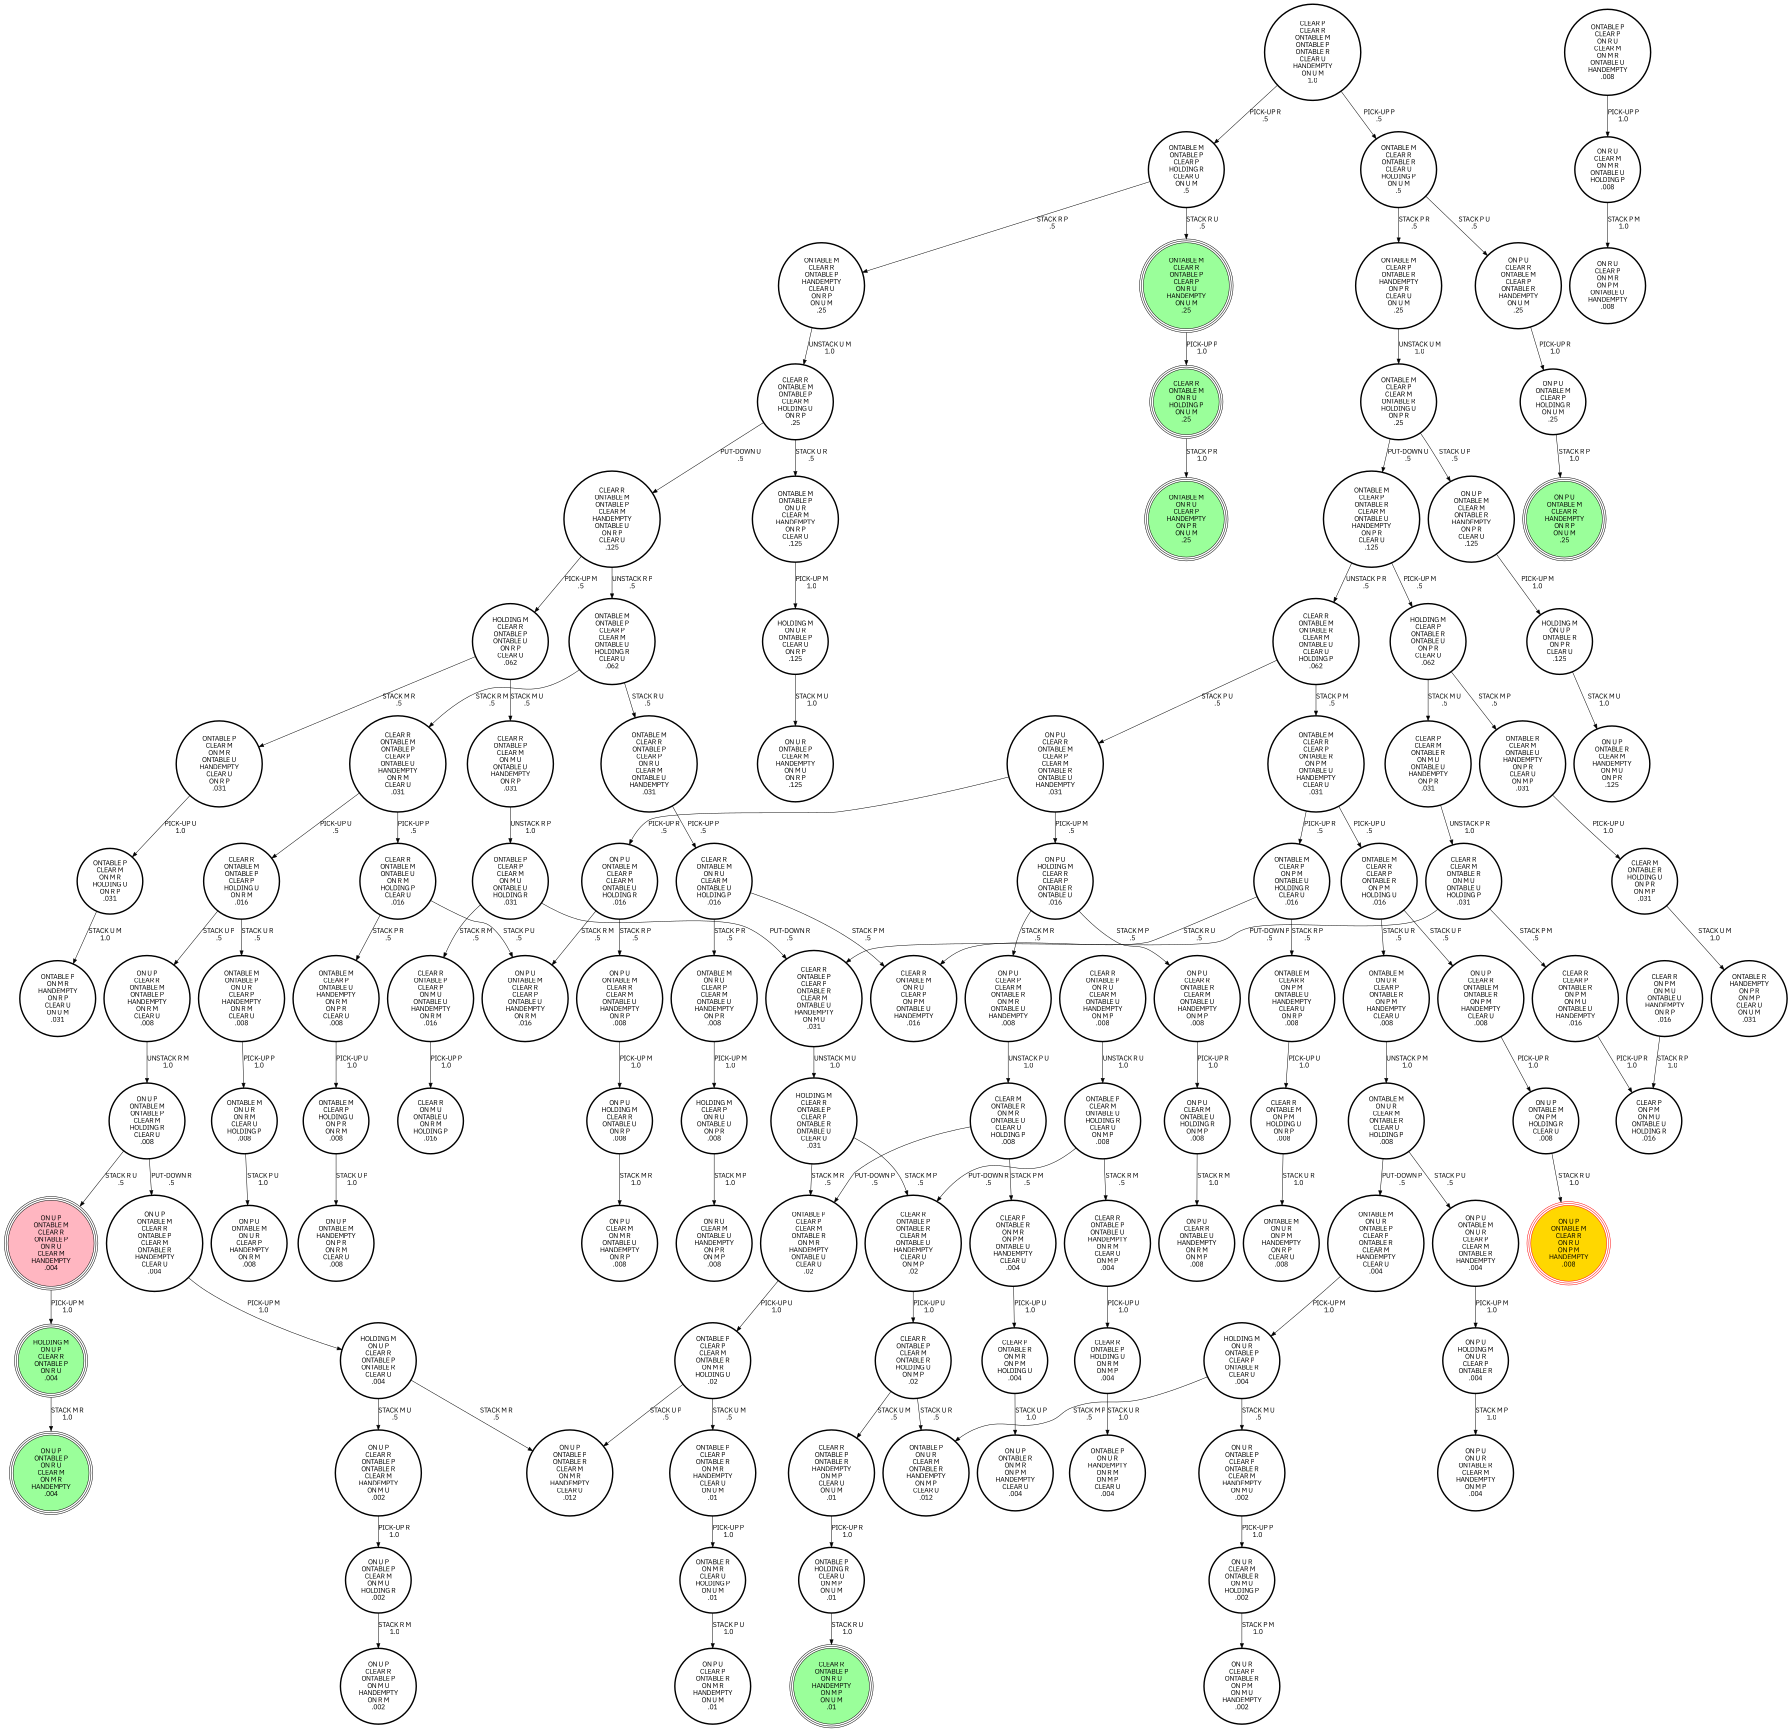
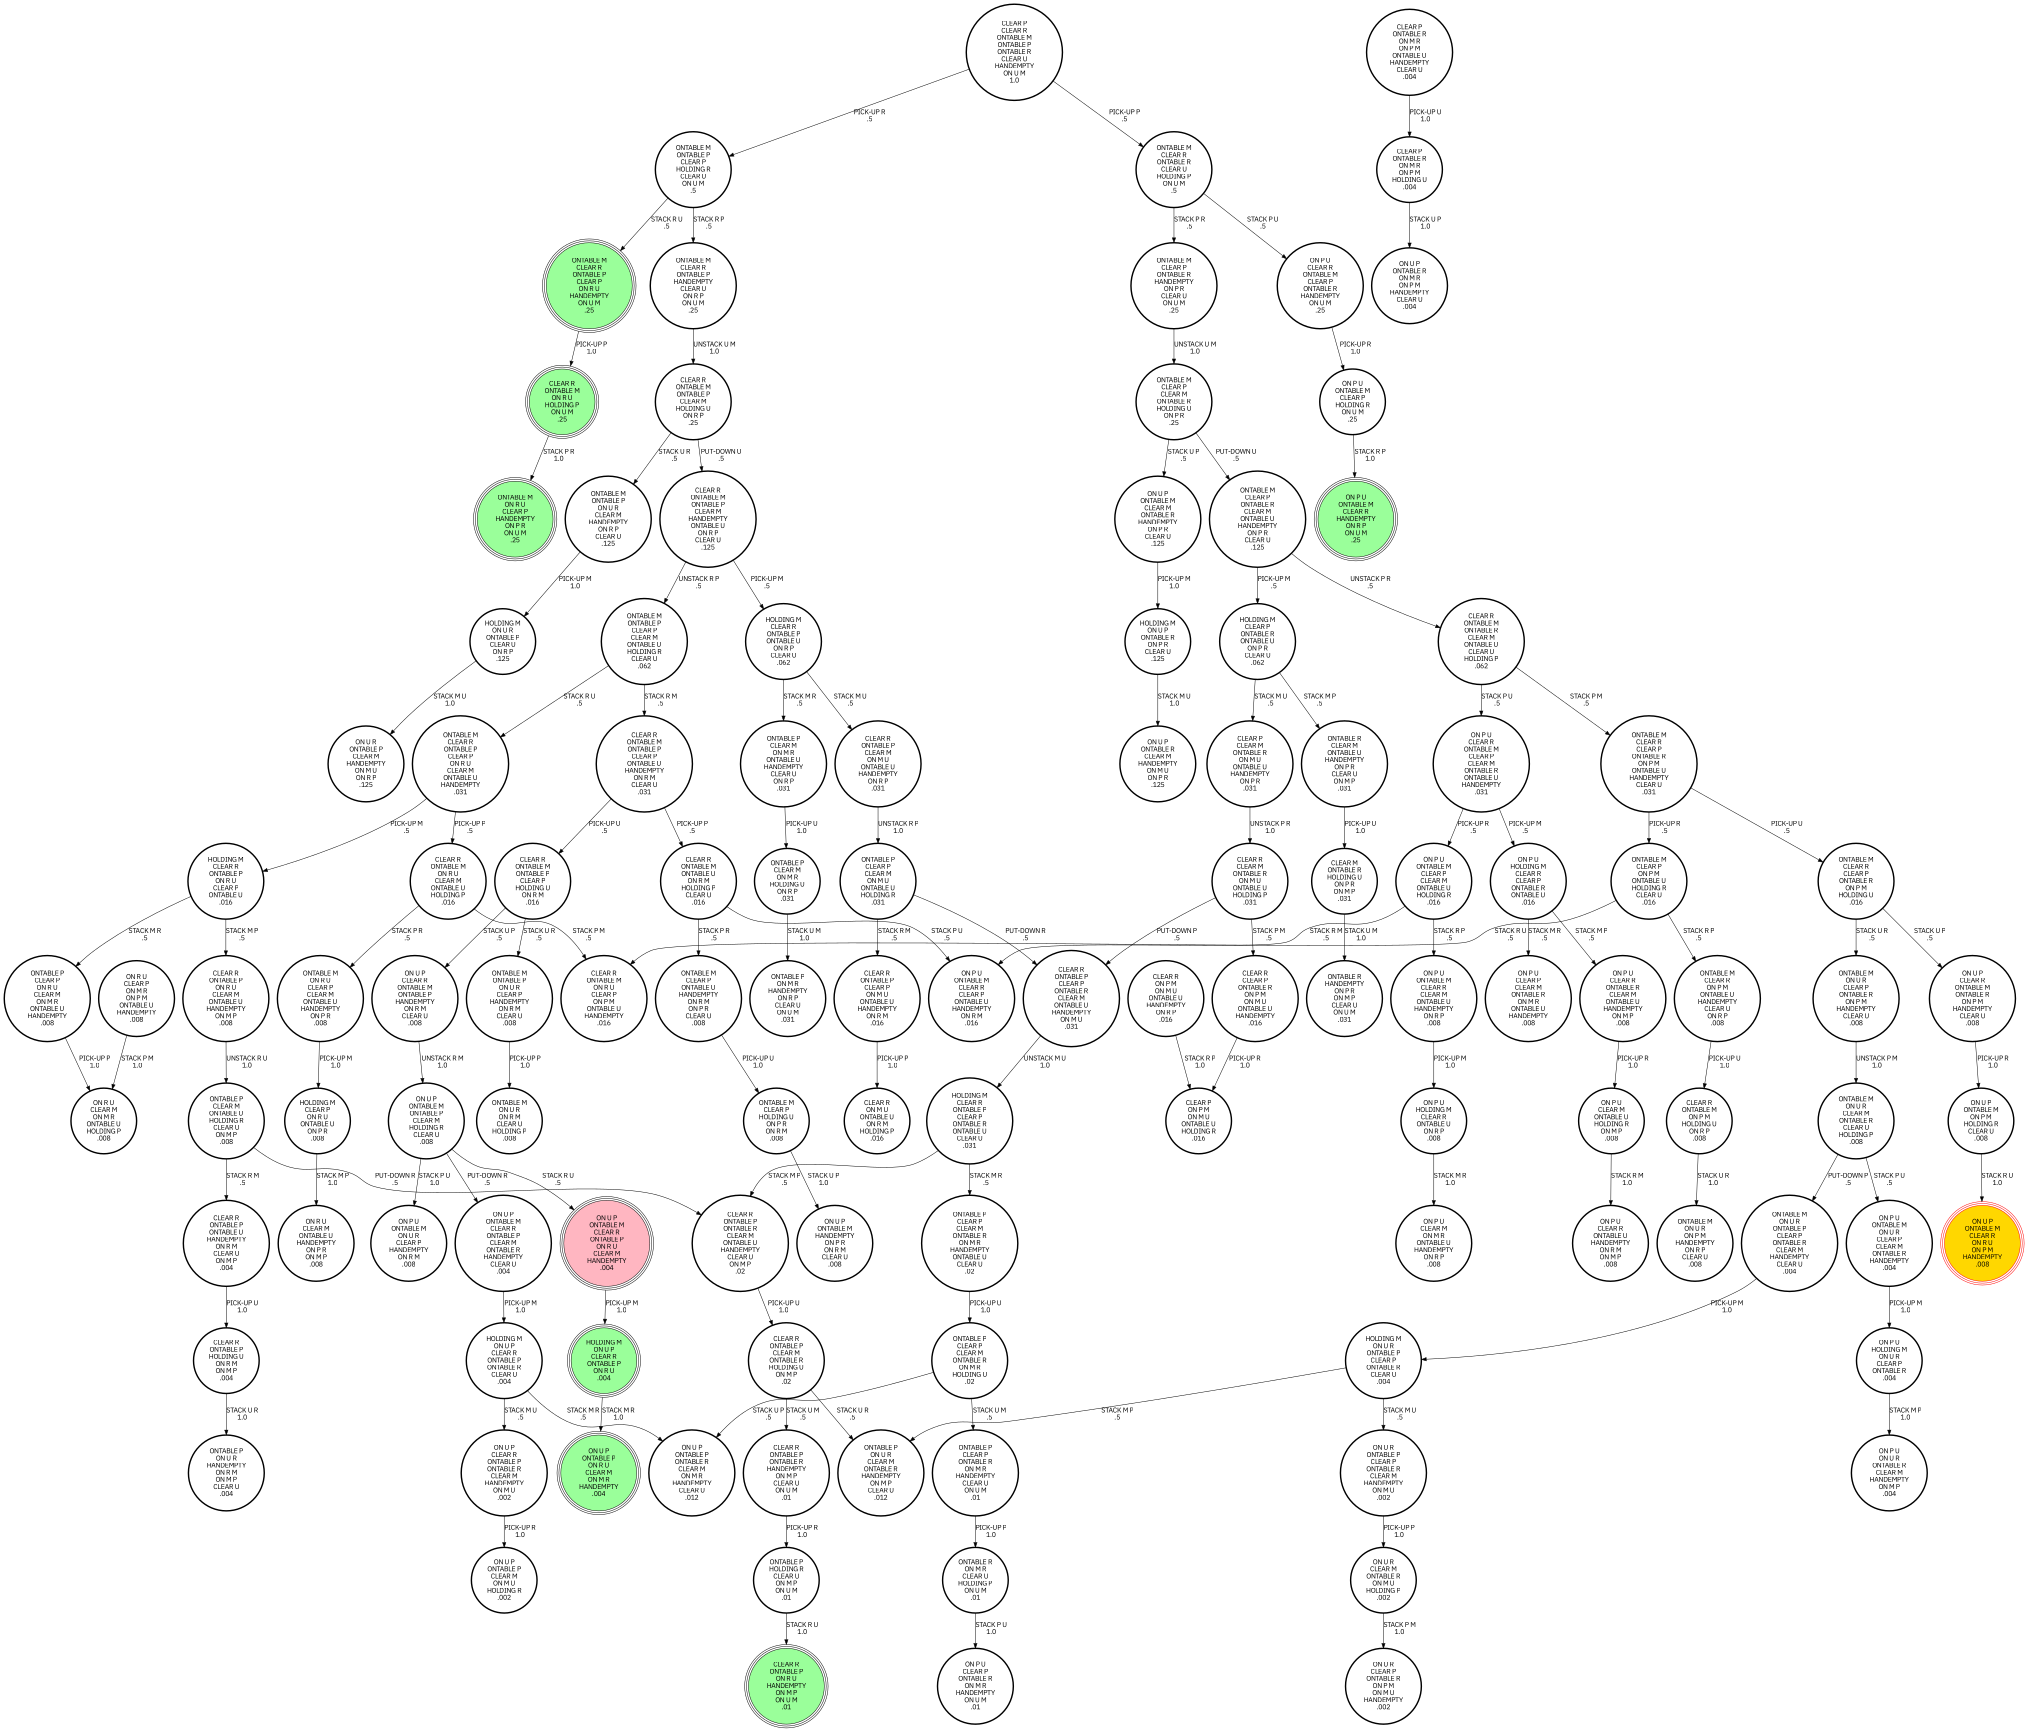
edge "ON R U CLEAR M ON M R ONTABLE U HOLDING P .008" -> "ON R U CLEAR P ON M R ON P M ONTABLE U HANDEMPTY .008": reversed
node "HOLDING M CLEAR R ONTABLE P ON R U CLEAR P ONTABLE U .016": added
node "CLEAR M ONTABLE R ON M R ONTABLE U CLEAR U HOLDING P .008": removed
edge "ONTABLE M ON U R ON R M CLEAR U HOLDING P .008" -> "ON P U ONTABLE M ON U R CLEAR P HANDEMPTY ON R M .008": now "ON U P ONTABLE M ONTABLE P CLEAR M HOLDING R CLEAR U .008" -> "ON P U ONTABLE M ON U R CLEAR P HANDEMPTY ON R M .008"
node "ON U P CLEAR R ONTABLE P ON M U HANDEMPTY ON R M .002": removed
